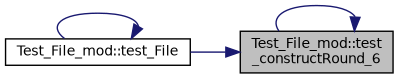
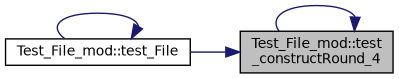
node "Test_File_mod::test _constructRound_6": label "Test_File_mod::test _constructRound_6" -> "Test_File_mod::test _constructRound_4"
